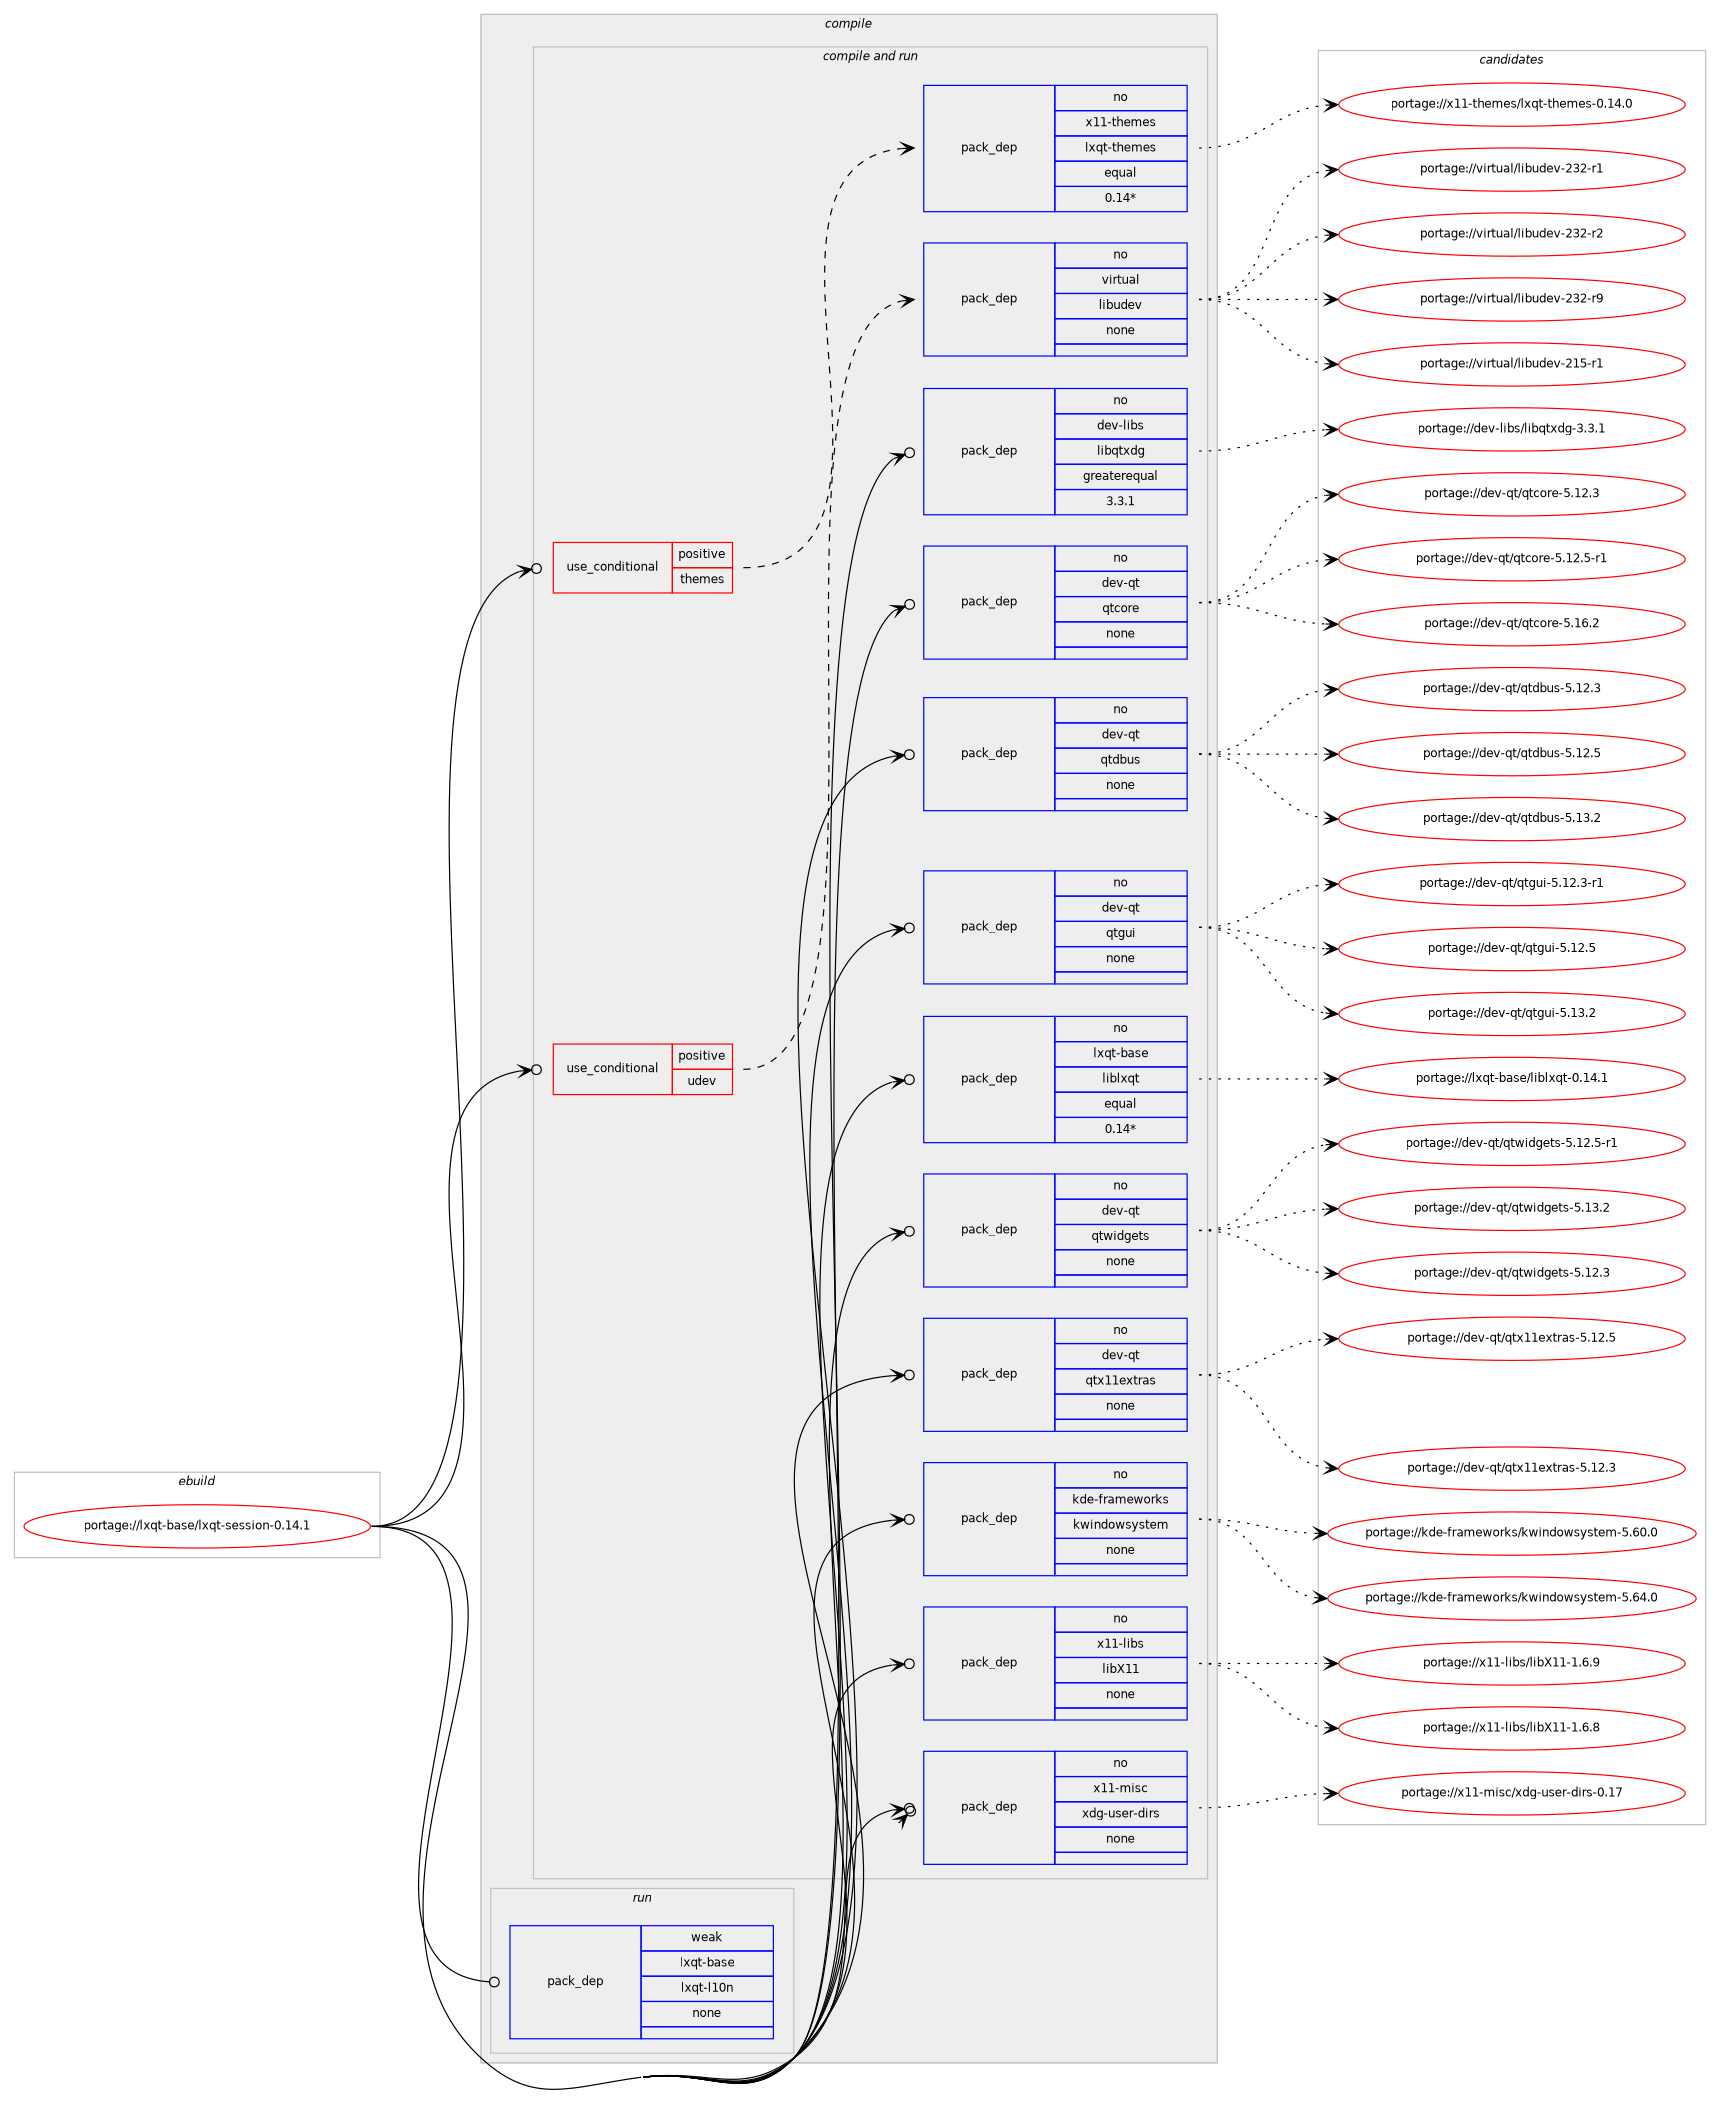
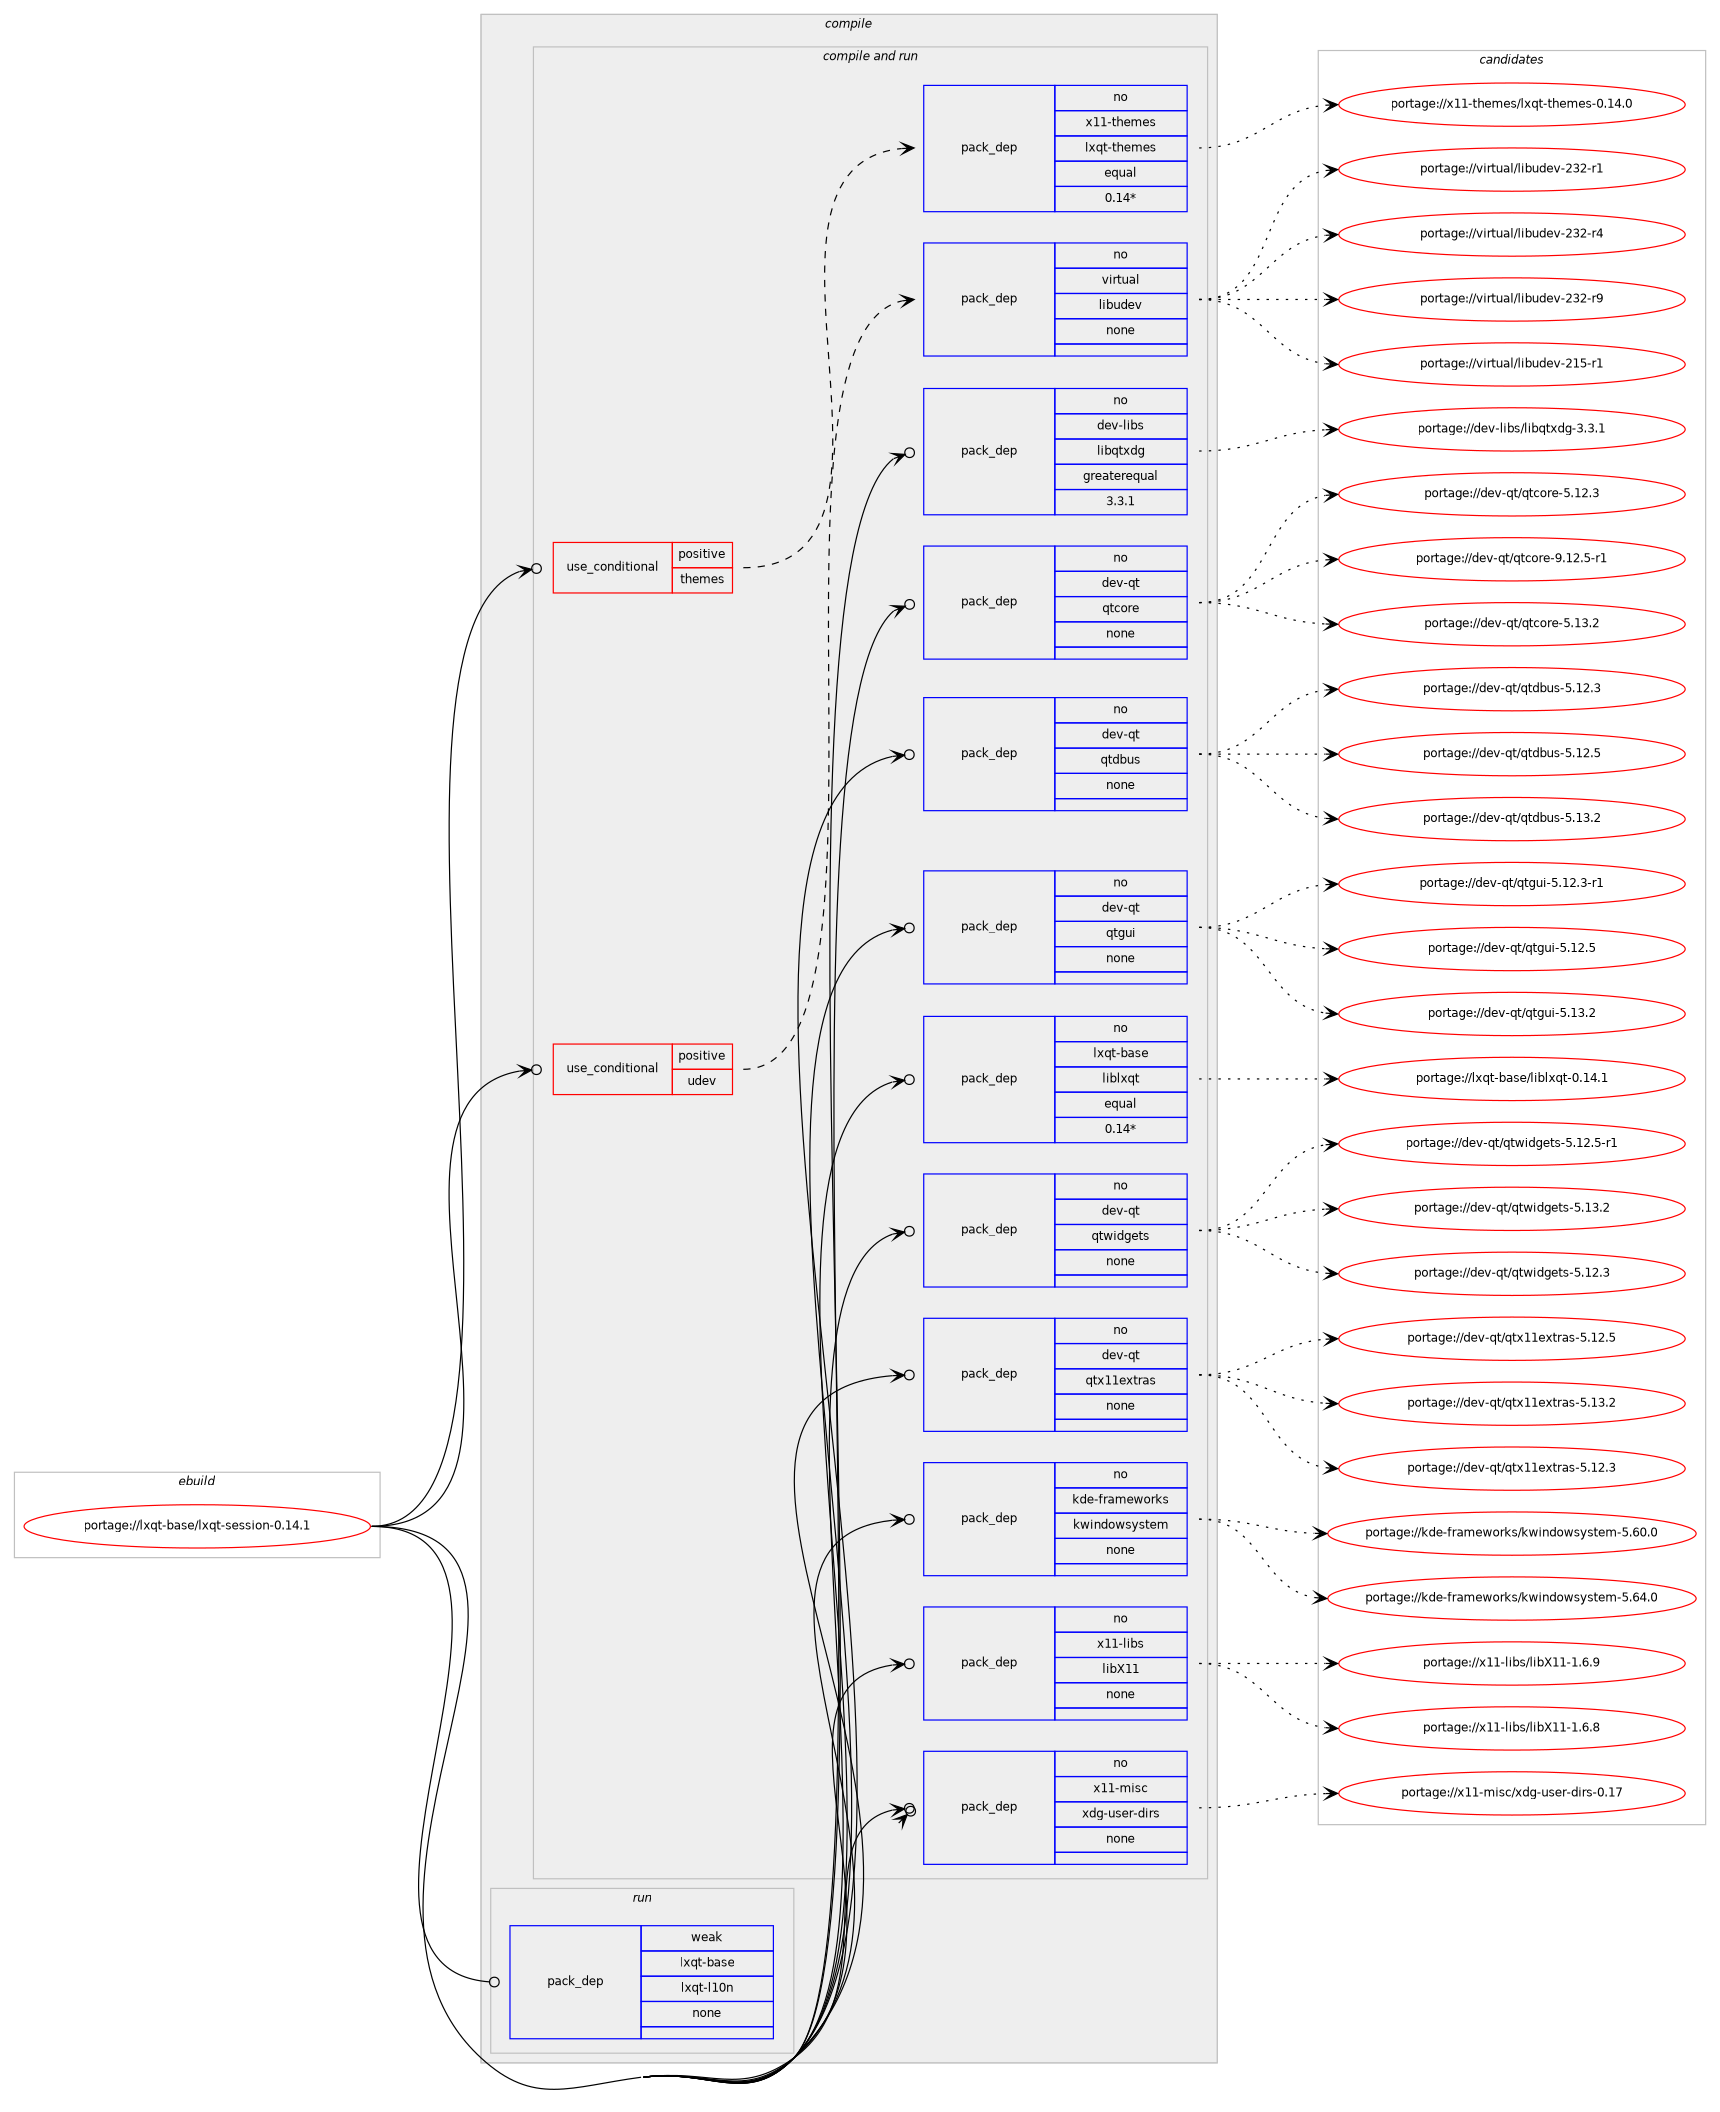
node "portage://virtual/libudev-232-r2": label "portage://virtual/libudev-232-r2" -> "portage://virtual/libudev-232-r4"
node "portage://dev-qt/qtcore-5.12.5-r1": label "portage://dev-qt/qtcore-5.12.5-r1" -> "portage://dev-qt/qtcore-9.12.5-r1"
node "portage://dev-qt/qtcore-5.16.2": label "portage://dev-qt/qtcore-5.16.2" -> "portage://dev-qt/qtcore-5.13.2"
node "portage://dev-qt/qtx11extras-5.13.2": added
